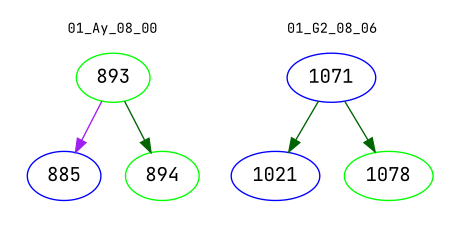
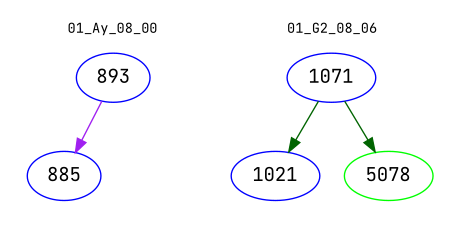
node "893": color green -> blue
node "894": removed
node "1078": label "1078" -> "5078"
